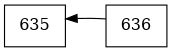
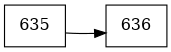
edge "636" -> "635": reversed
